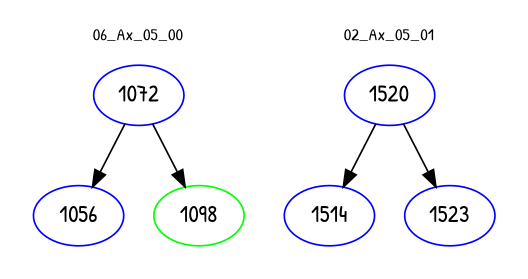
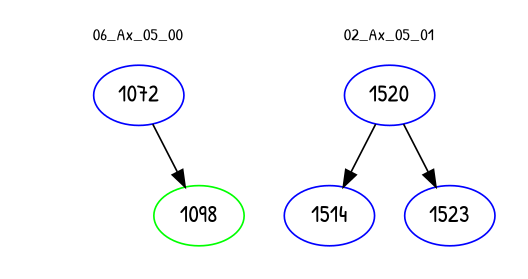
node "1056": removed
